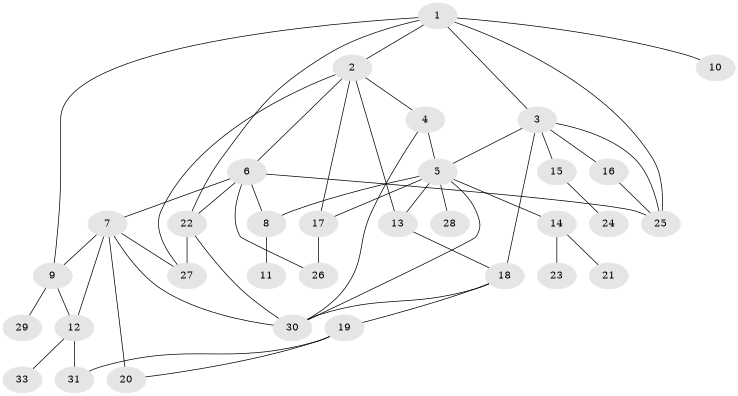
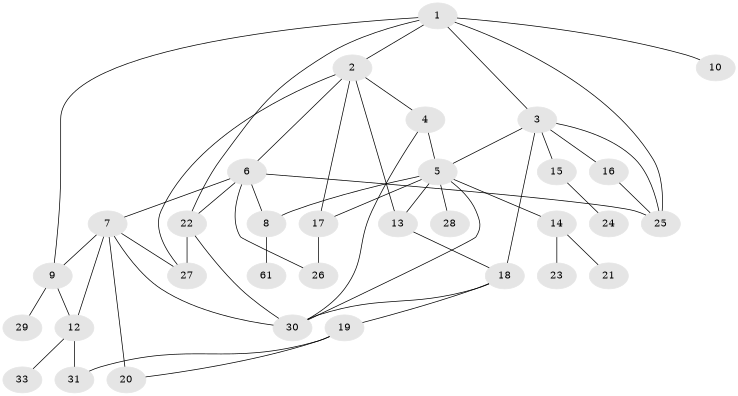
node "11": label "11" -> "61"
